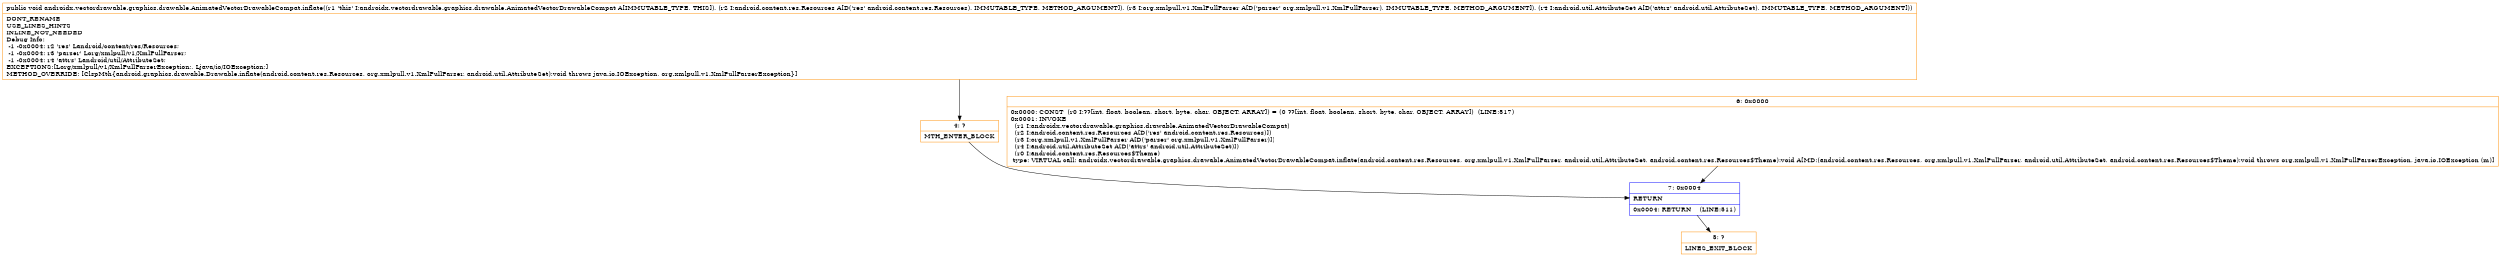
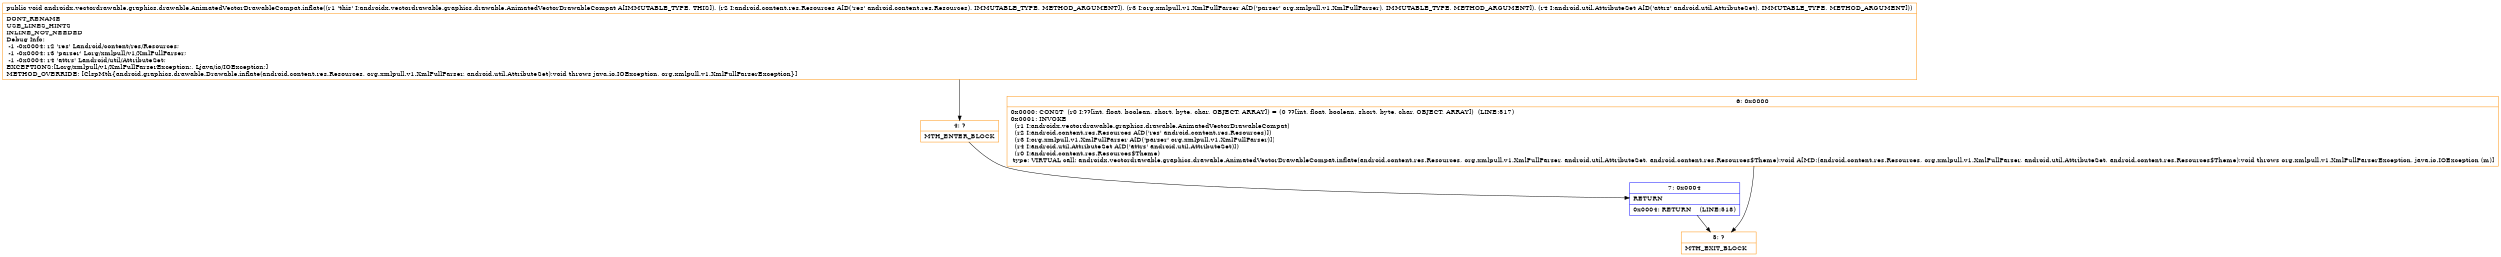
edge "6: 0x0000" -> "7: 0x0004": now "6: 0x0000" -> "5: ?"
node "7: 0x0004": text "0x0004: RETURN    (LINE:511)" -> "0x0004: RETURN    (LINE:518)"
node "5: ?": text "LINES_EXIT_BLOCK" -> "MTH_EXIT_BLOCK"
